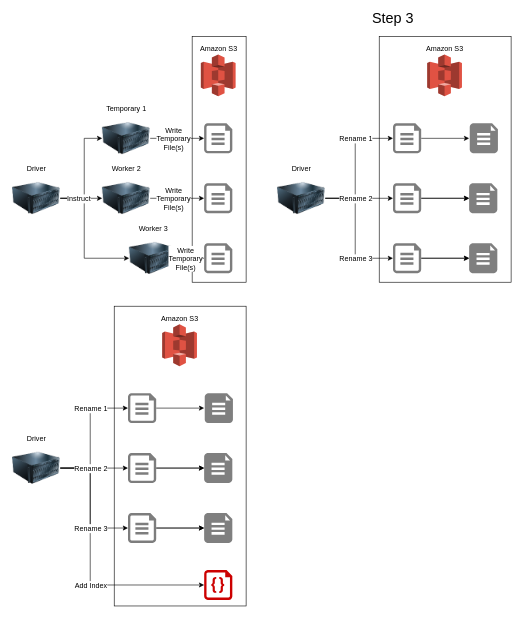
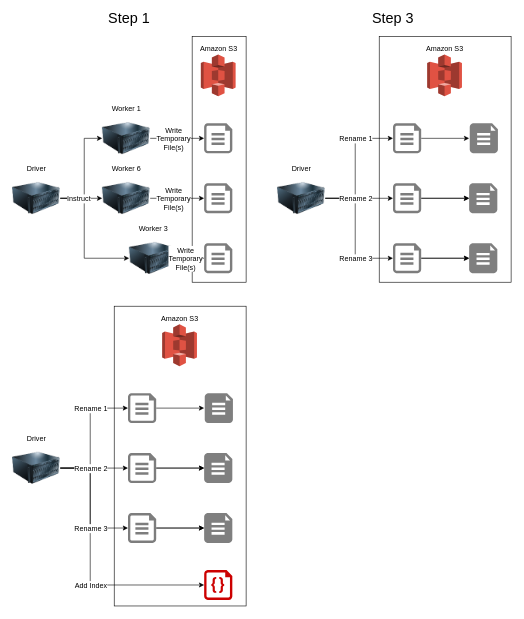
node "Step 1": added
node "Temporary 1": label "Temporary 1" -> "Worker 1"
node "Worker 2": label "Worker 2" -> "Worker 6"
